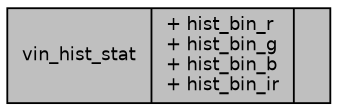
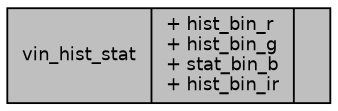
node "vin_hist_stat": text "+ hist_bin_b" -> "+ stat_bin_b"
